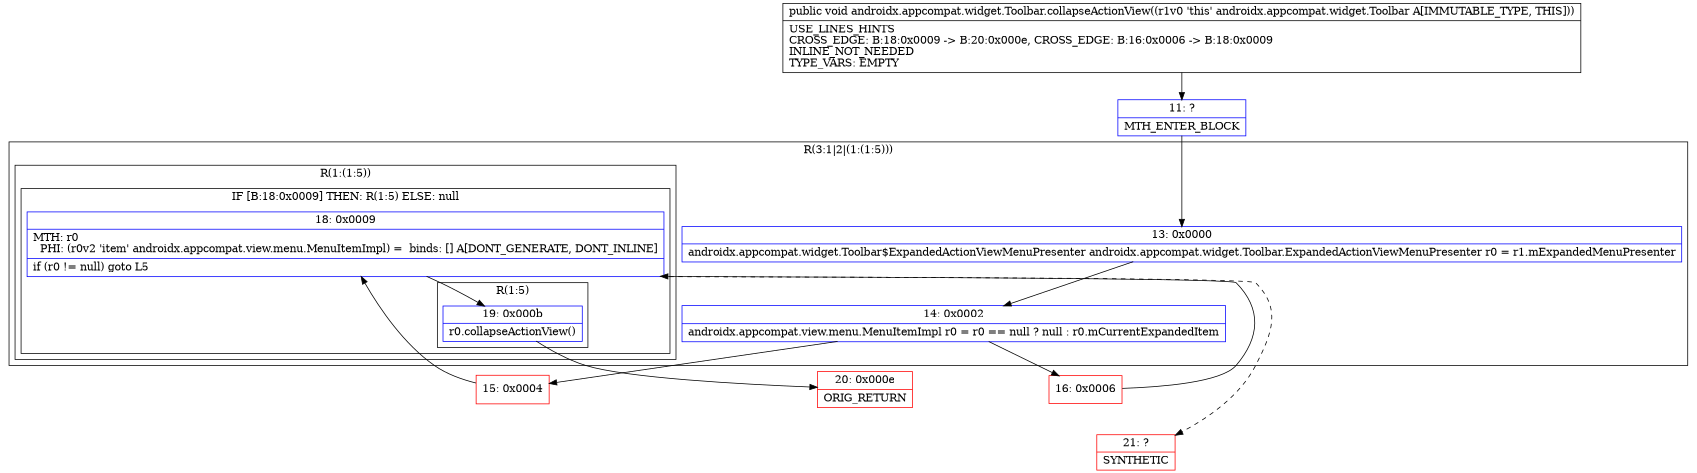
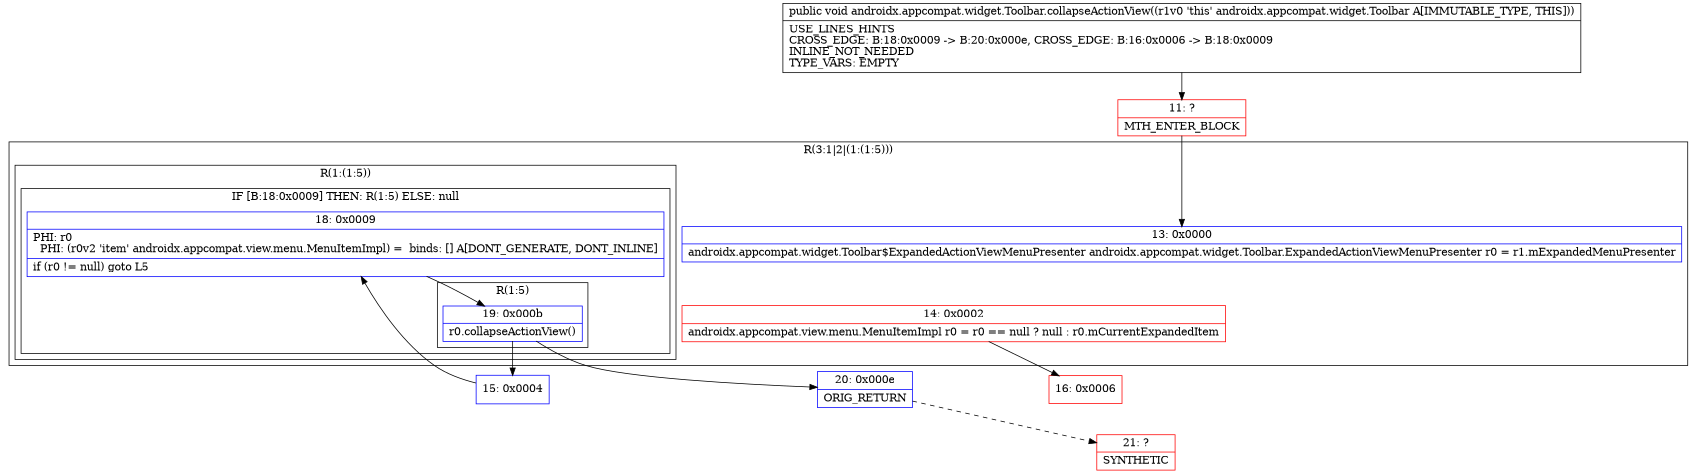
node "11: ?": color blue -> red
node "18: 0x0009": text "MTH: r0" -> "PHI: r0"
edge "18: 0x0009" -> "21: ?": now "20: 0x000e" -> "21: ?"
edge "13: 0x0000" -> "14: 0x0002": removed
edge "16: 0x0006" -> "18: 0x0009": removed
node "14: 0x0002": color blue -> red
edge "14: 0x0002" -> "15: 0x0004": now "19: 0x000b" -> "15: 0x0004"
node "15: 0x0004": color red -> blue
node "20: 0x000e": color red -> blue
